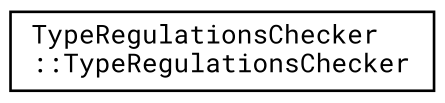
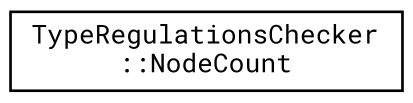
node "TypeRegulationsChecker ::TypeRegulationsChecker": label "TypeRegulationsChecker ::TypeRegulationsChecker" -> "TypeRegulationsChecker ::NodeCount"
